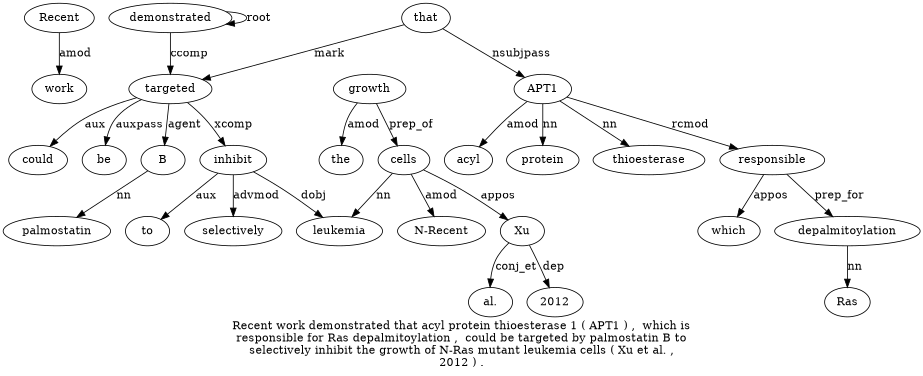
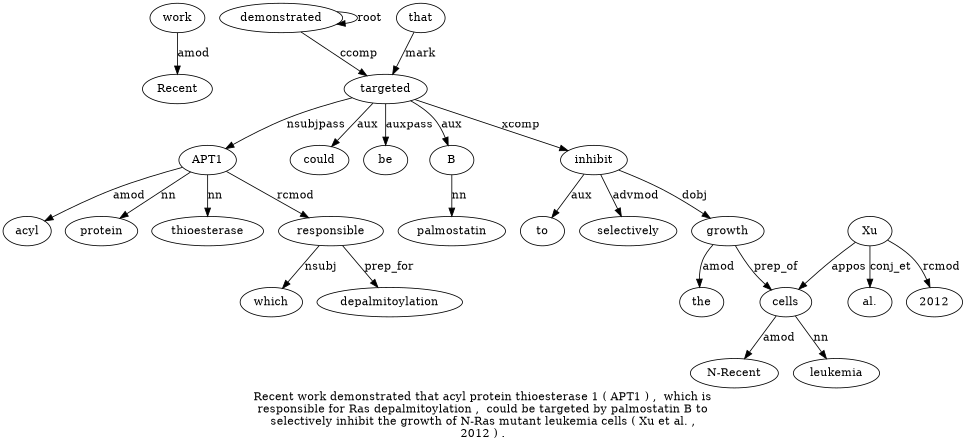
edge "Recent" -> "work": reversed
edge "that" -> "APT1": now "targeted" -> "APT1"
edge "targeted" -> "B": label "agent" -> "aux"
edge "inhibit" -> "leukemia": now "inhibit" -> "growth"
edge "cells" -> "Xu": reversed
edge "responsible" -> "which": label "appos" -> "nsubj"
edge "Xu" -> "2012": label "dep" -> "rcmod"
node "Ras": removed
